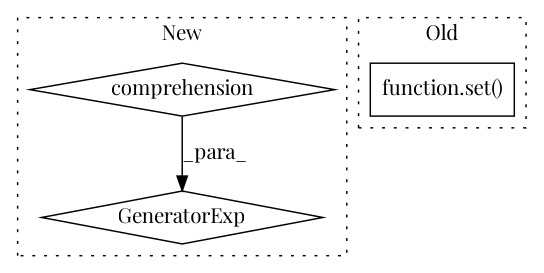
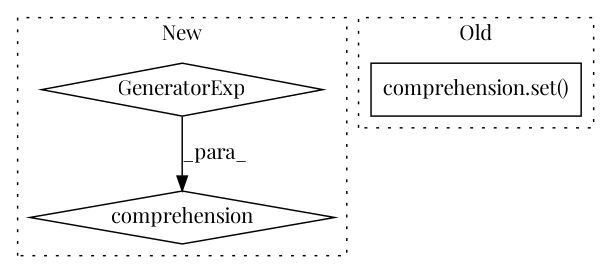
node "function.set()": label "function.set()" -> "comprehension.set()"
edge "comprehension" -> "GeneratorExp": reversed
